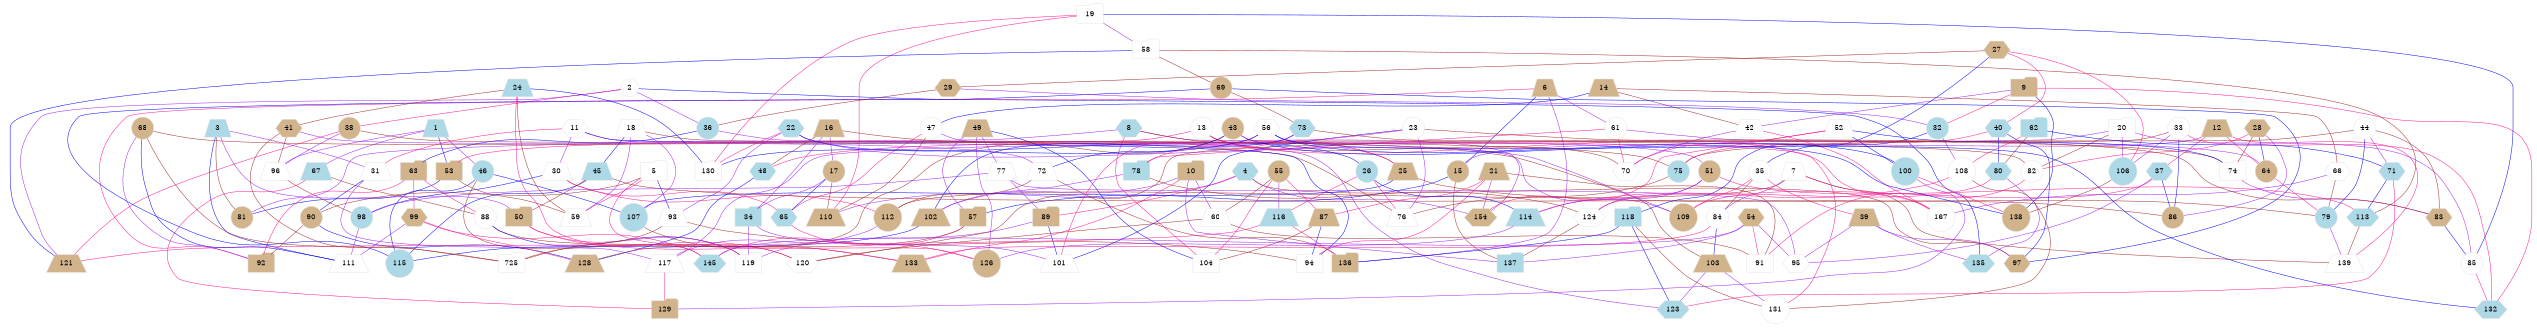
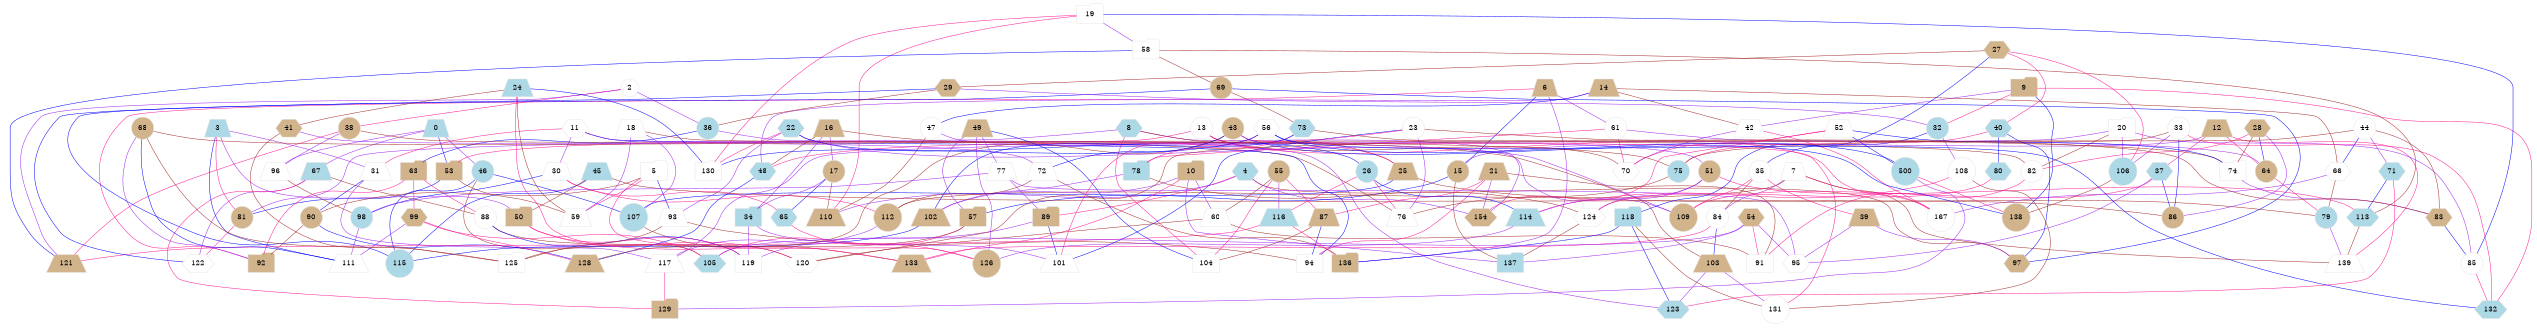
edge "14" -- "48": added
node "1": label "1" -> "0"
node "62": removed
edge "18" -- "45": removed
edge "41" -- "96": removed
node "100": label "100" -> "500"
edge "3" -- "81": color brown -> deeppink
edge "47" -- "65": removed
edge "44" -- "79": now "44" -- "66"
node "122": added
node "725": label "725" -> "125"
node "145": label "145" -> "105"
node "135": removed
